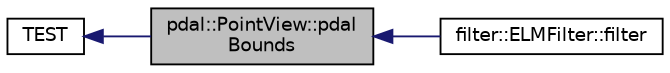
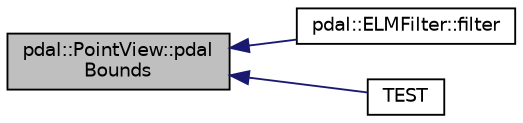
edge "pdal::PointView::pdal Bounds" -> "TEST": reversed
node "filter::ELMFilter::filter": label "filter::ELMFilter::filter" -> "pdal::ELMFilter::filter"
